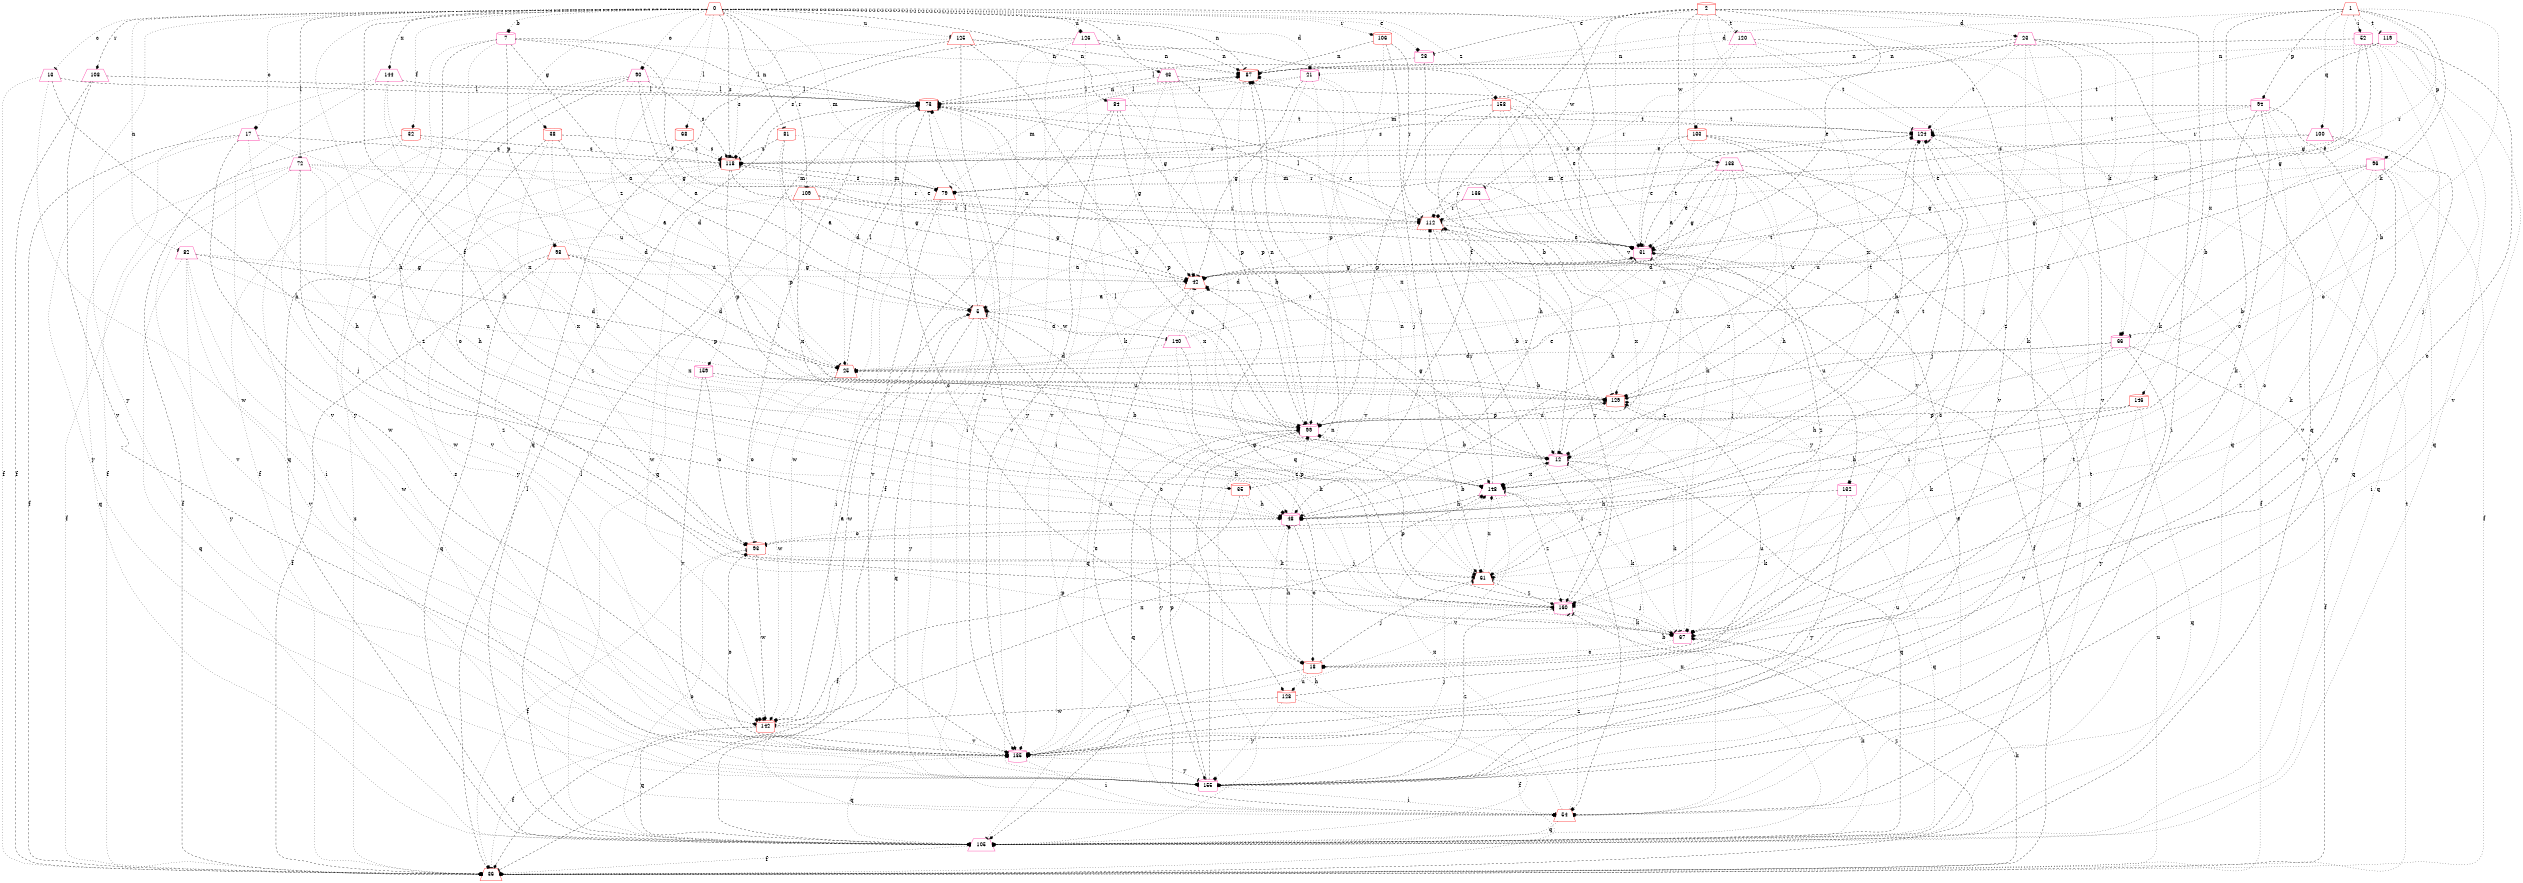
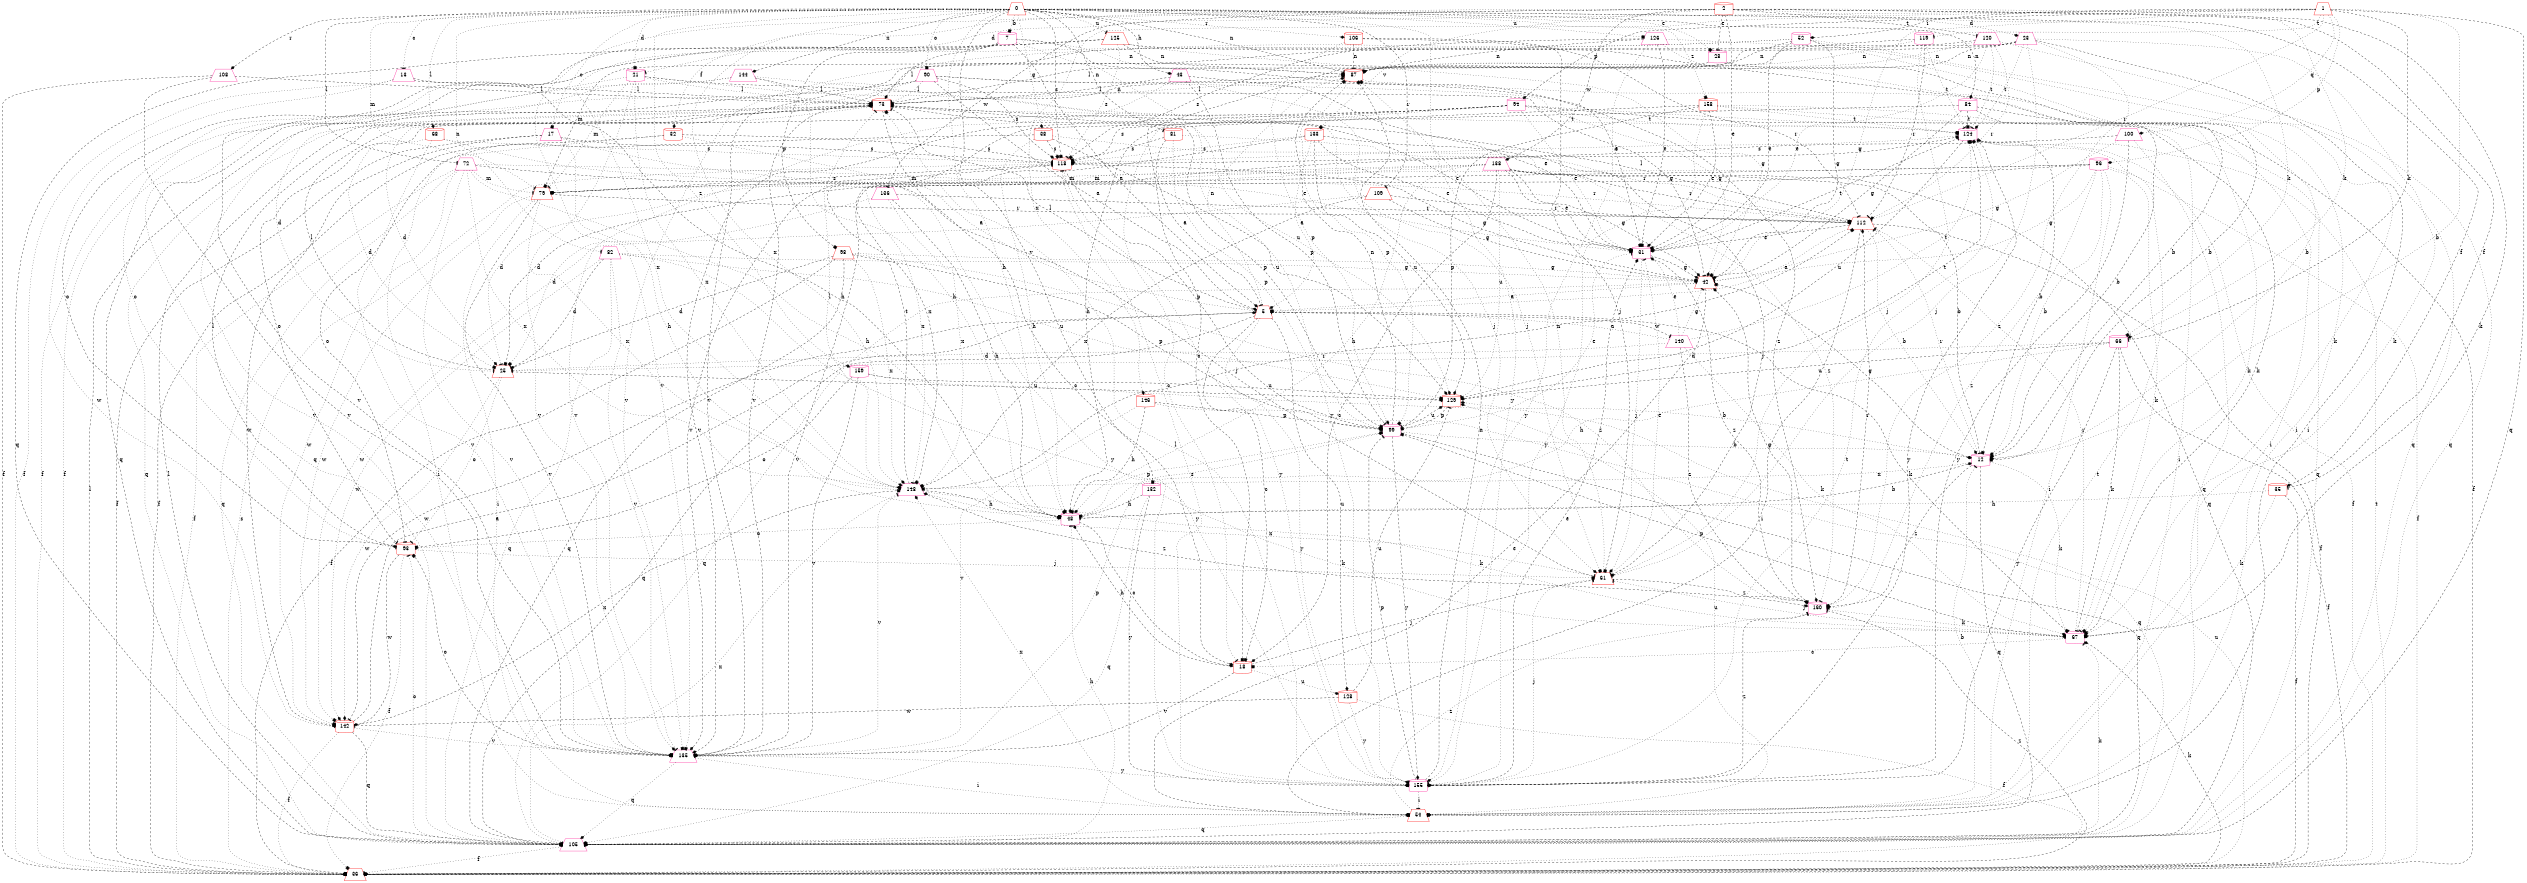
edge "17" -> "25": now "68" -> "25"
edge "25" -> "129": label "b" -> "u"
node "135": shape cylinder -> trapezium
